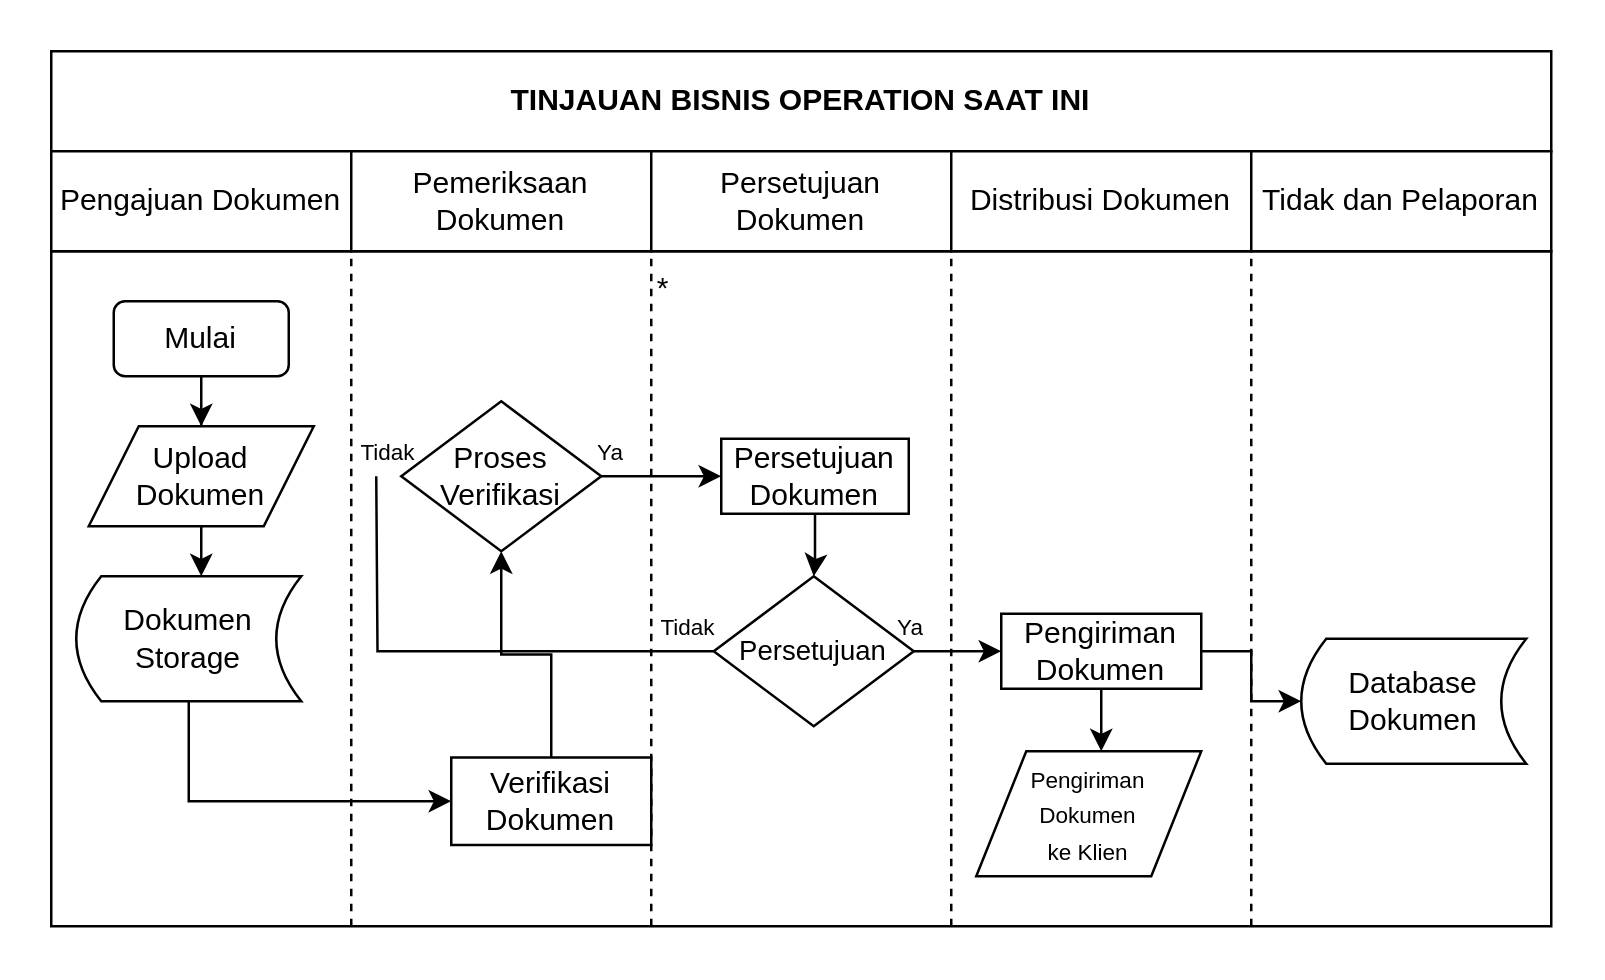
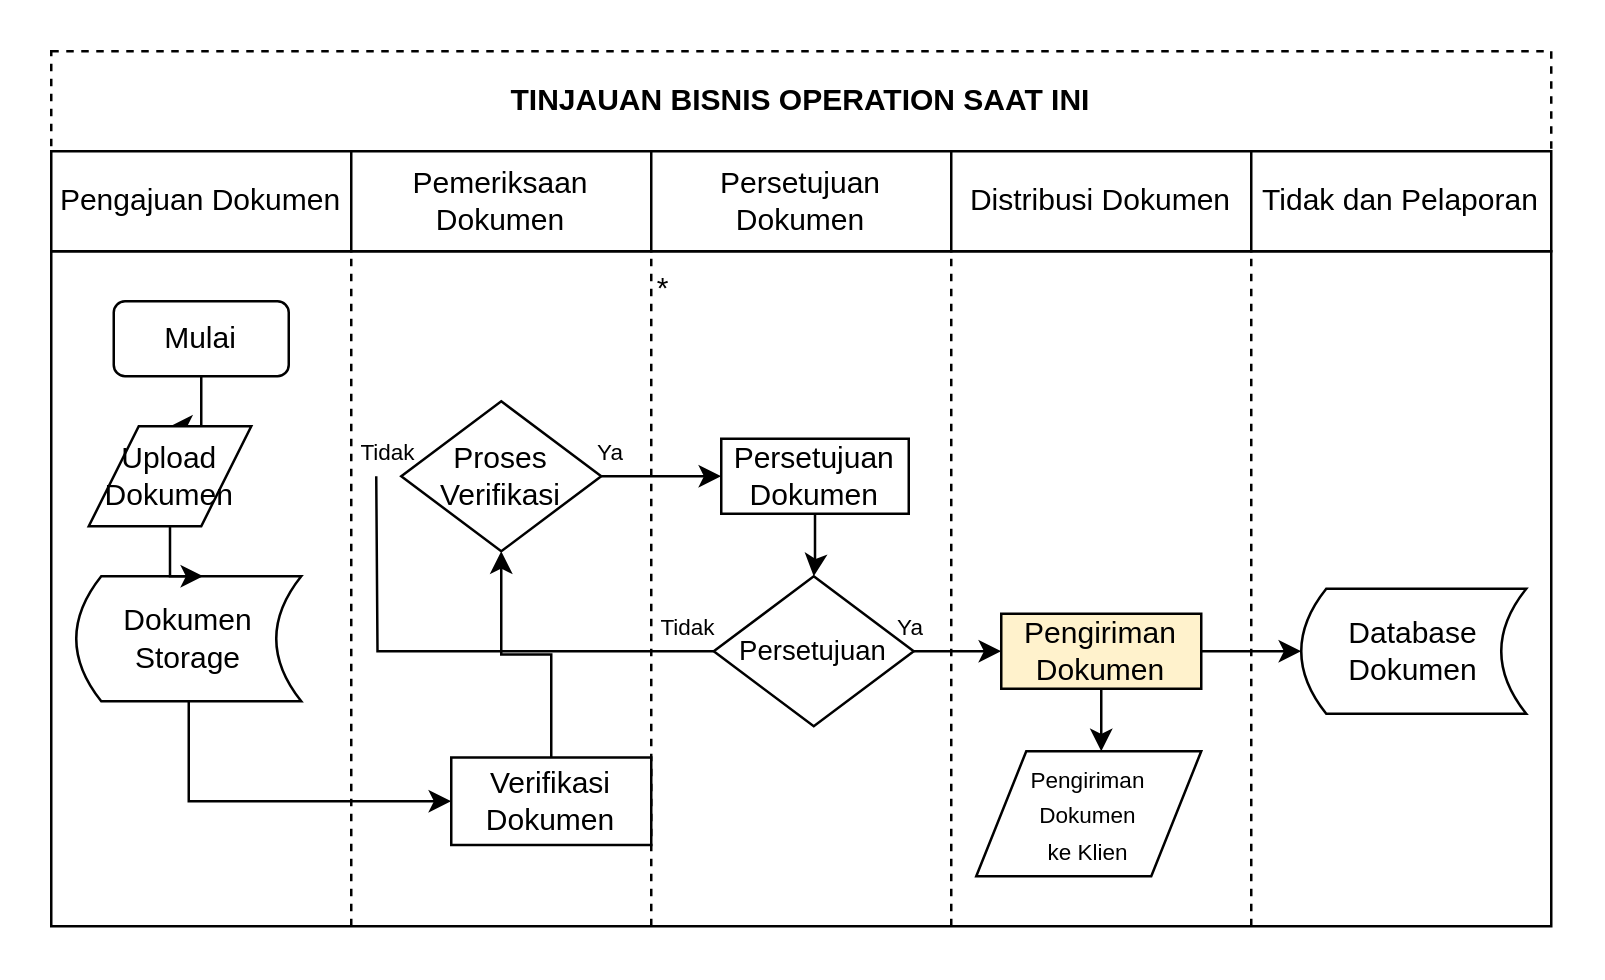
node "TINJAUAN BISNIS OPERATION SAAT INI": style solid -> dashed
node "Upload Dokumen": size 225x100 -> 163x100
node "Pengiriman Dokumen": fillcolor #ffffff -> #fff2cc
node "Database Dokumen": moved (1414, 701) -> (1414, 651)
